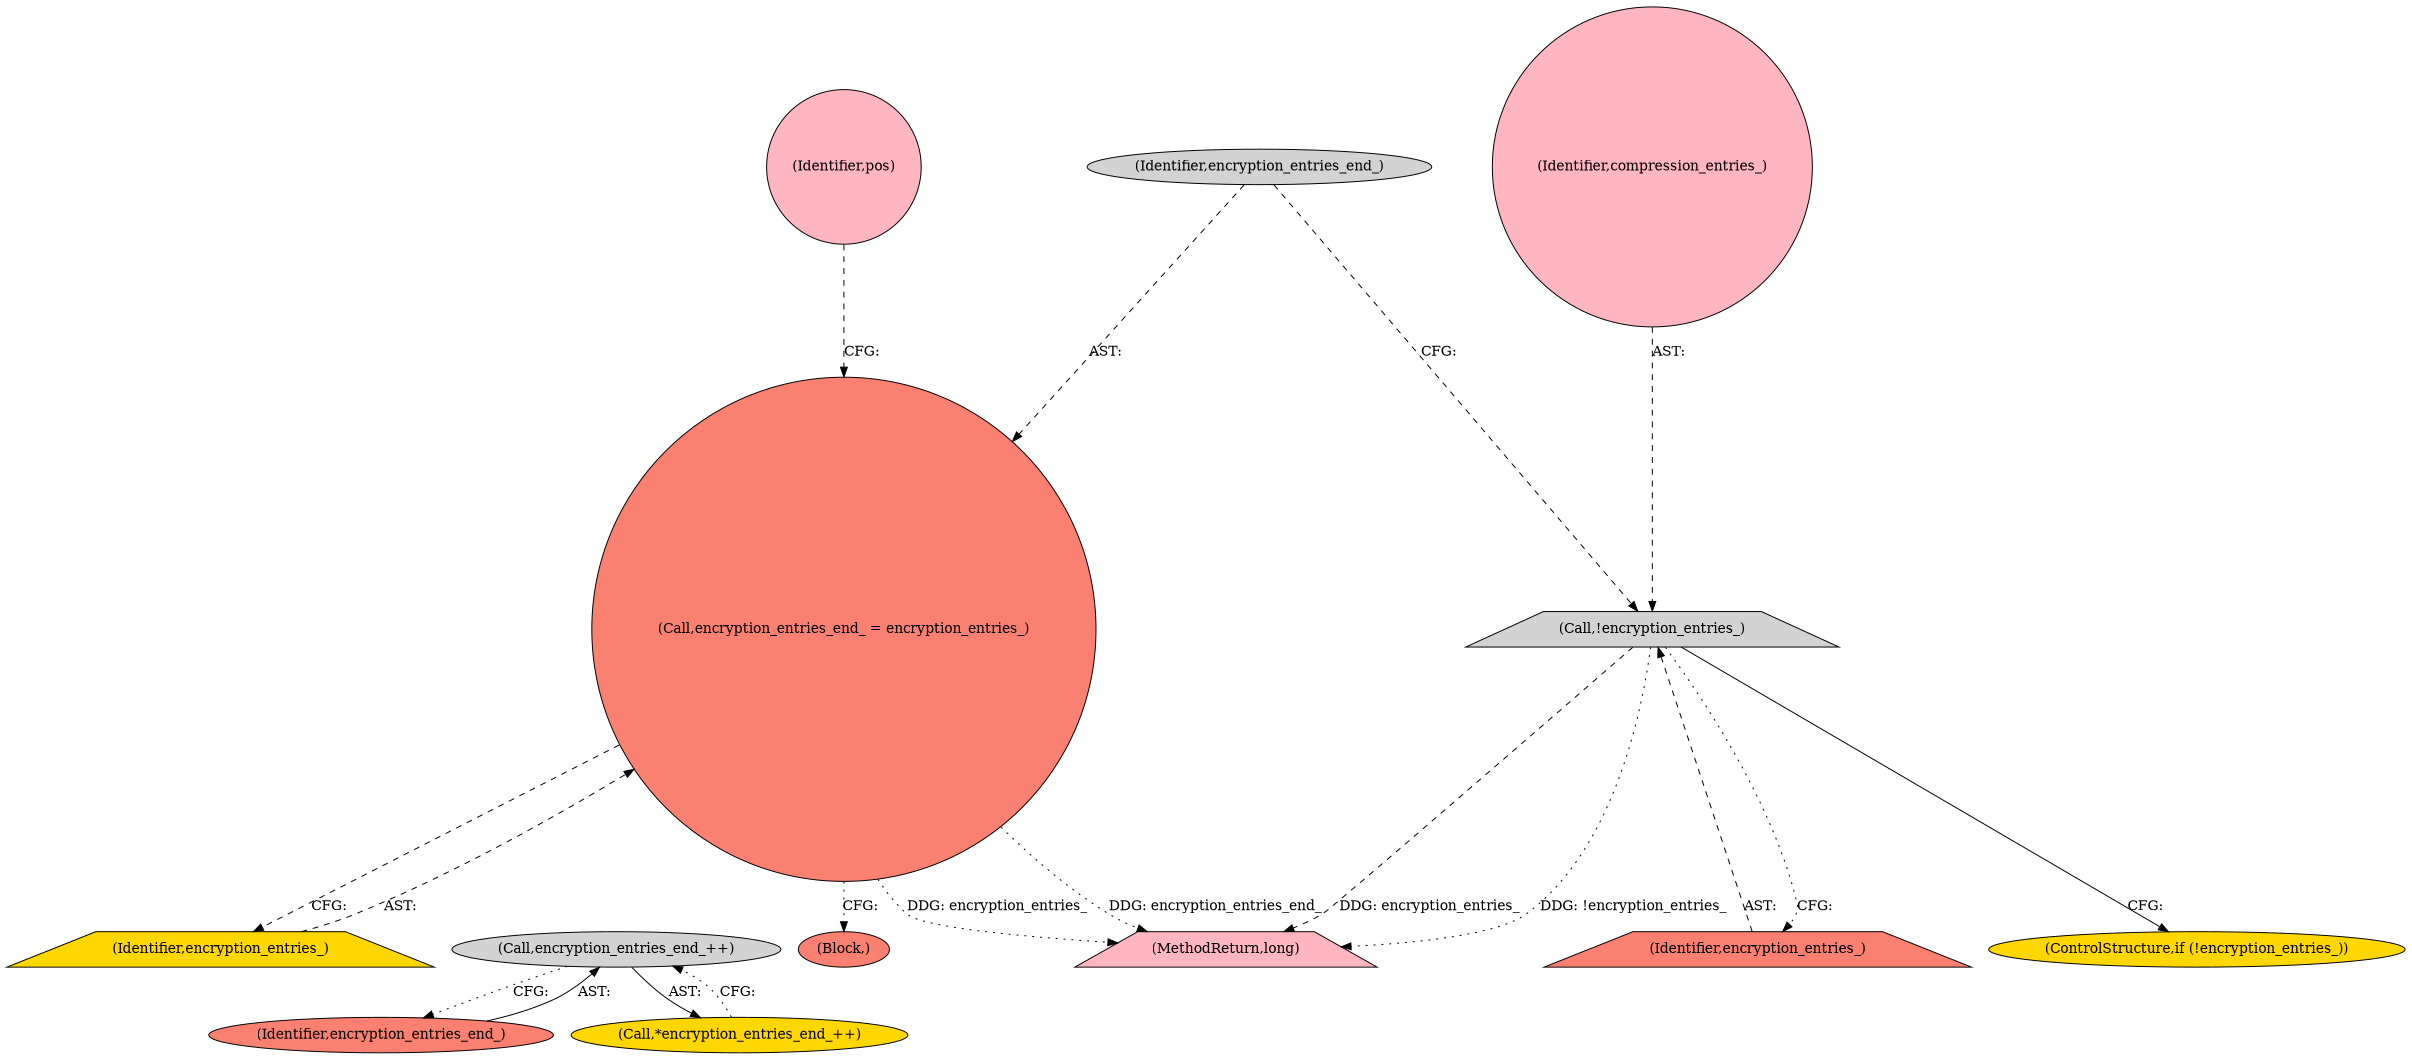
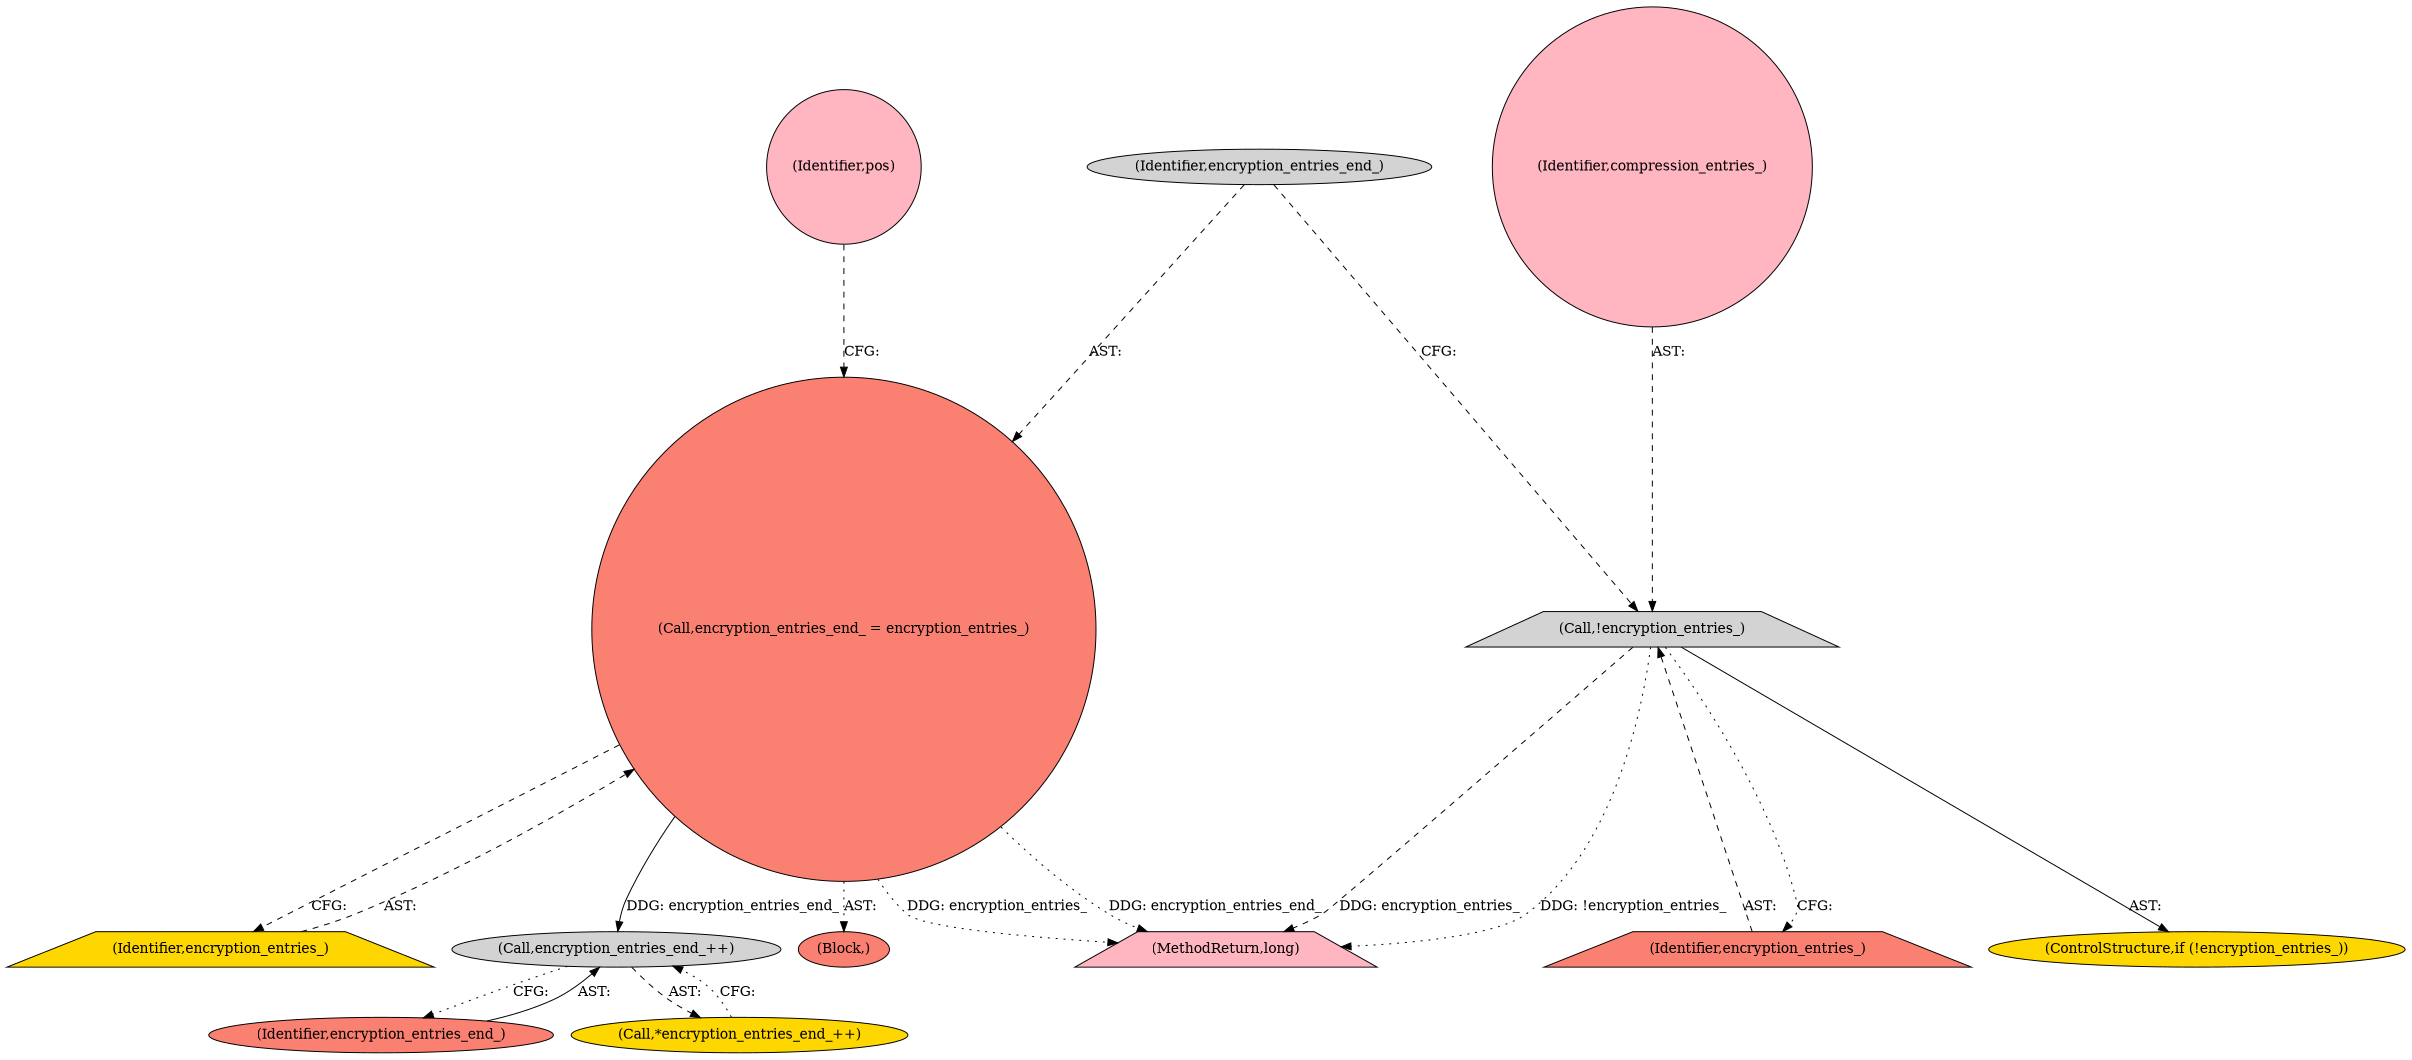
edge "(Call,encryption_entries_end_ = encryption_entries_)" -> "(Call,encryption_entries_end_++)": added, label "DDG: encryption_entries_end_"
edge "(Call,encryption_entries_end_ = encryption_entries_)" -> "(Block,)": label "CFG: " -> "AST: "
edge "(Call,!encryption_entries_)" -> "(ControlStructure,if (!encryption_entries_))": label "CFG: " -> "AST: "
edge "(Call,encryption_entries_end_++)" -> "(Call,*encryption_entries_end_++)": style solid -> dashed
